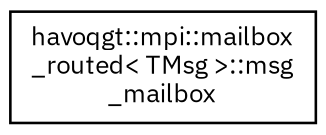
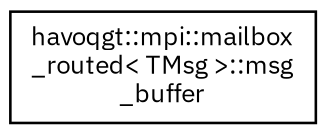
node "havoqgt::mpi::mailbox _routed< TMsg >::msg _mailbox": label "havoqgt::mpi::mailbox _routed< TMsg >::msg _mailbox" -> "havoqgt::mpi::mailbox _routed< TMsg >::msg _buffer"
